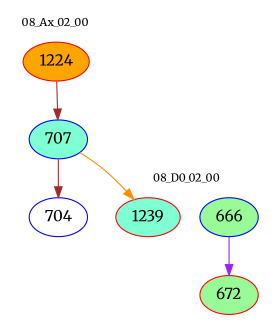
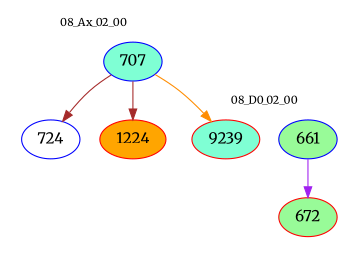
edge "1224" -> "707": reversed
node "704": label "704" -> "724"
node "1239": label "1239" -> "9239"
node "666": label "666" -> "661"
